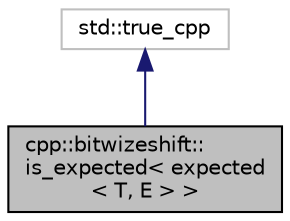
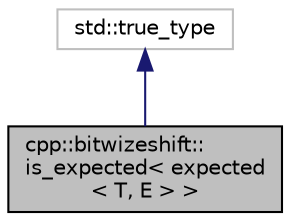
node "std::true_cpp": label "std::true_cpp" -> "std::true_type"
